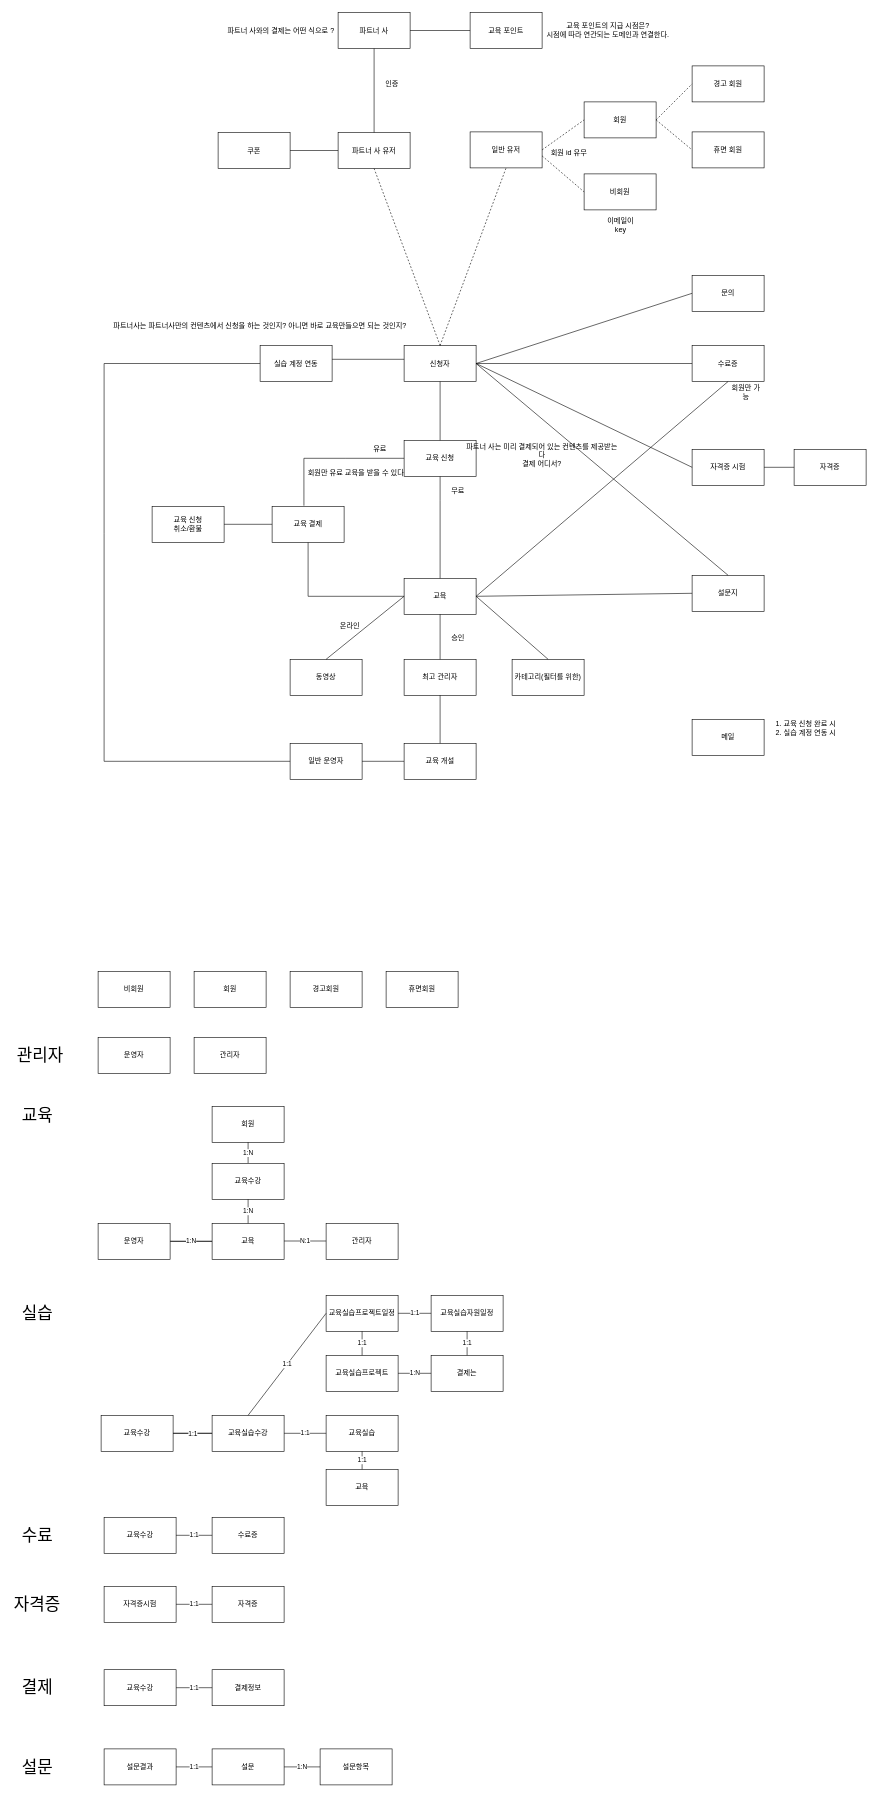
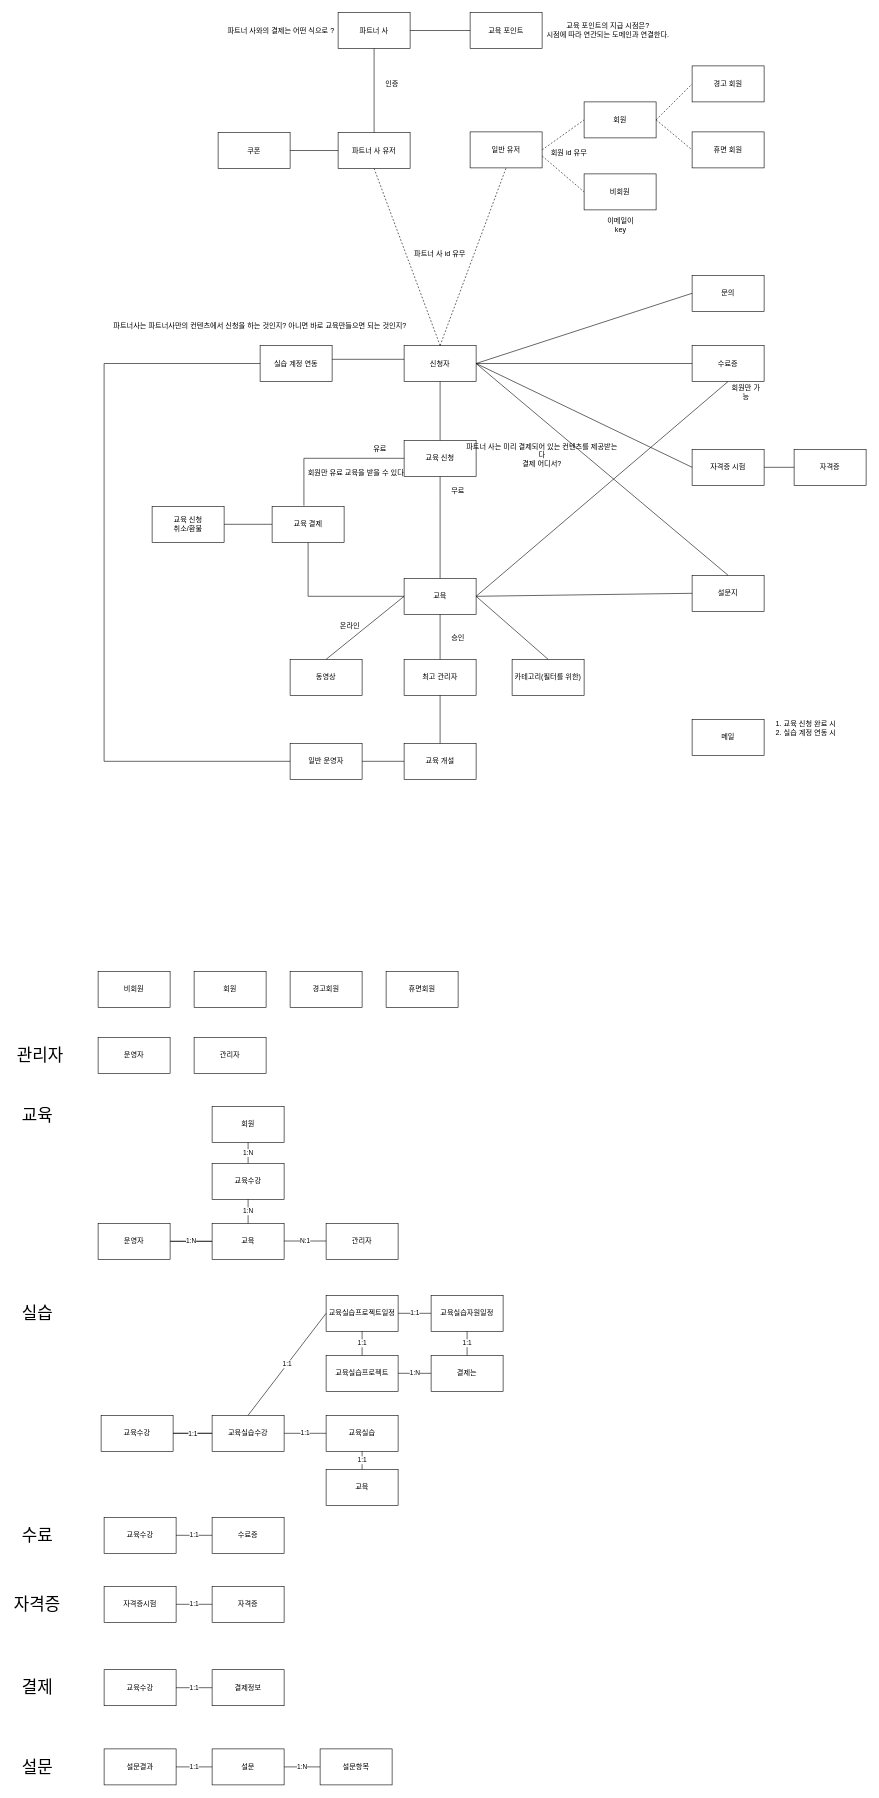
node "파트너 사 id 유무": added
